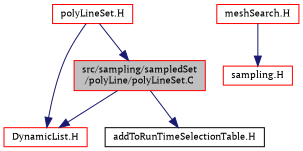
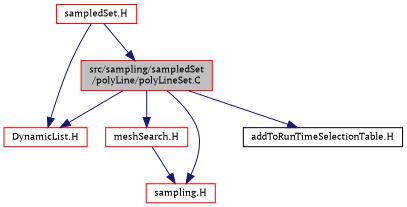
node "polyLineSet.H": label "polyLineSet.H" -> "sampledSet.H"
edge "src/sampling/sampledSet /polyLine/polyLineSet.C" -> "meshSearch.H": added
edge "src/sampling/sampledSet /polyLine/polyLineSet.C" -> "sampling.H": added
